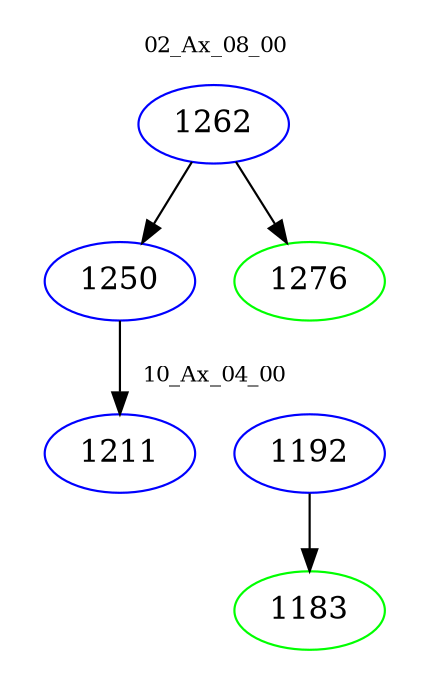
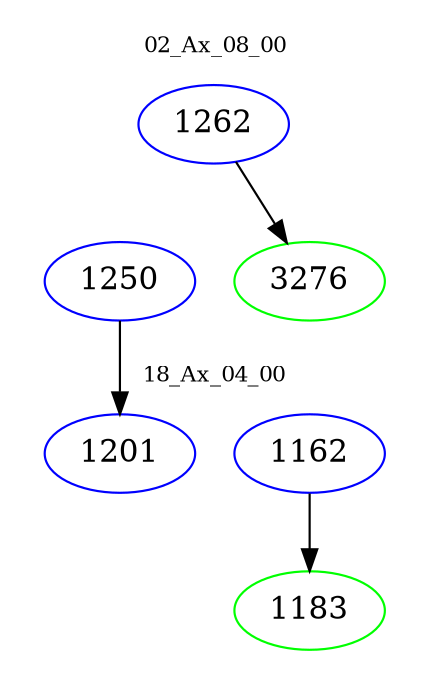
edge "1262" -> "1250": removed
node "1276": label "1276" -> "3276"
cluster "10_Ax_04_00": label "10_Ax_04_00" -> "18_Ax_04_00"
node "1211": label "1211" -> "1201"
node "1192": label "1192" -> "1162"
